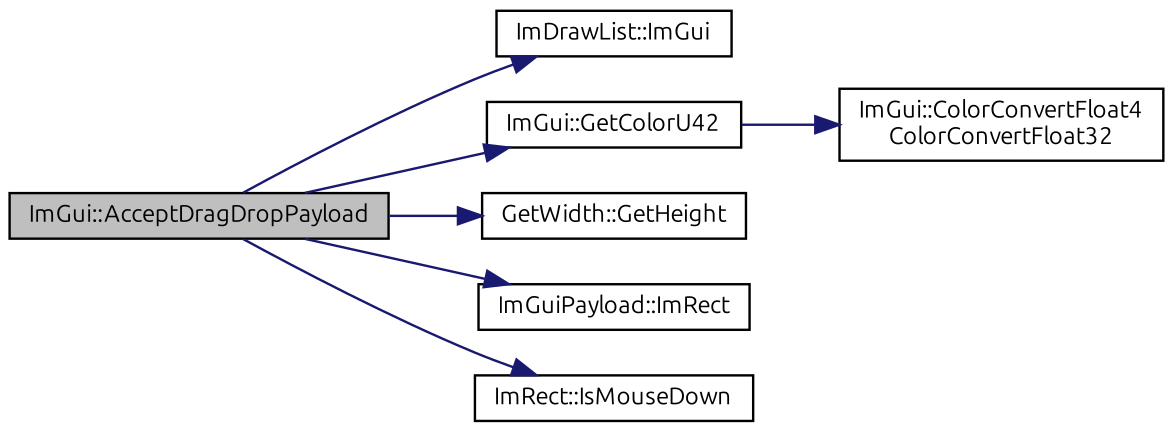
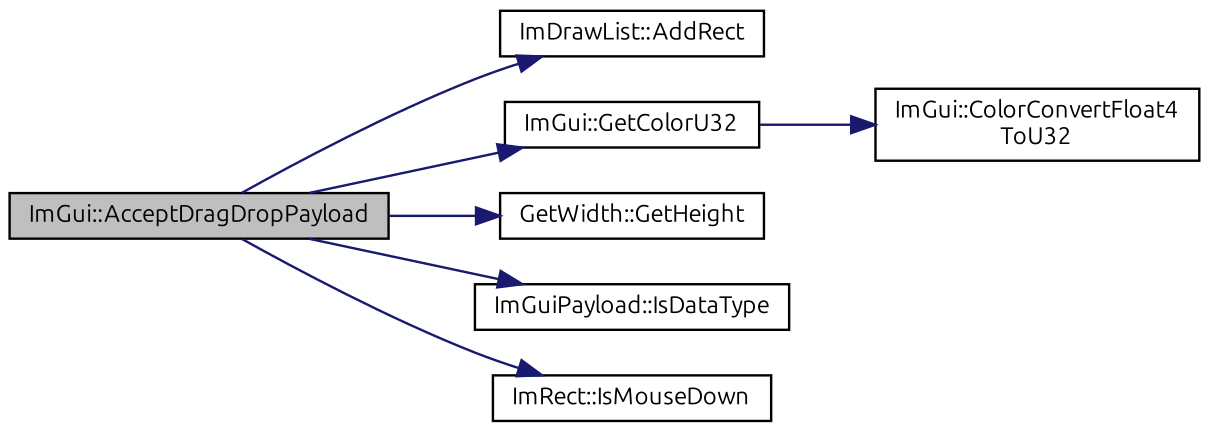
node "ImDrawList::ImGui": label "ImDrawList::ImGui" -> "ImDrawList::AddRect"
node "ImGui::GetColorU42": label "ImGui::GetColorU42" -> "ImGui::GetColorU32"
node "ImGui::ColorConvertFloat4 ColorConvertFloat32": label "ImGui::ColorConvertFloat4 ColorConvertFloat32" -> "ImGui::ColorConvertFloat4 ToU32"
node "ImGuiPayload::ImRect": label "ImGuiPayload::ImRect" -> "ImGuiPayload::IsDataType"
